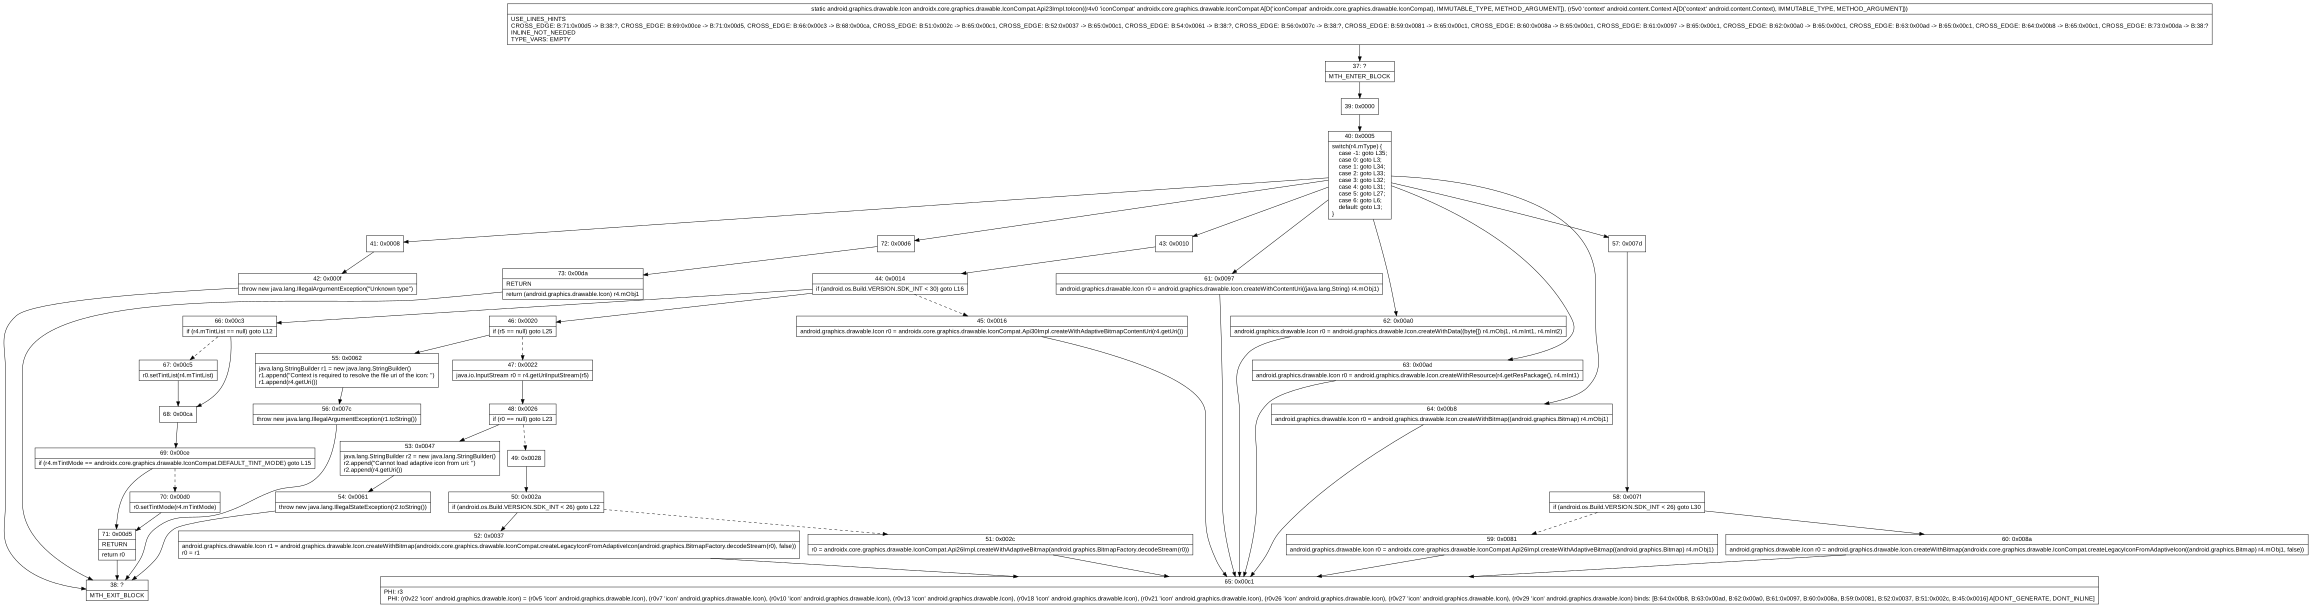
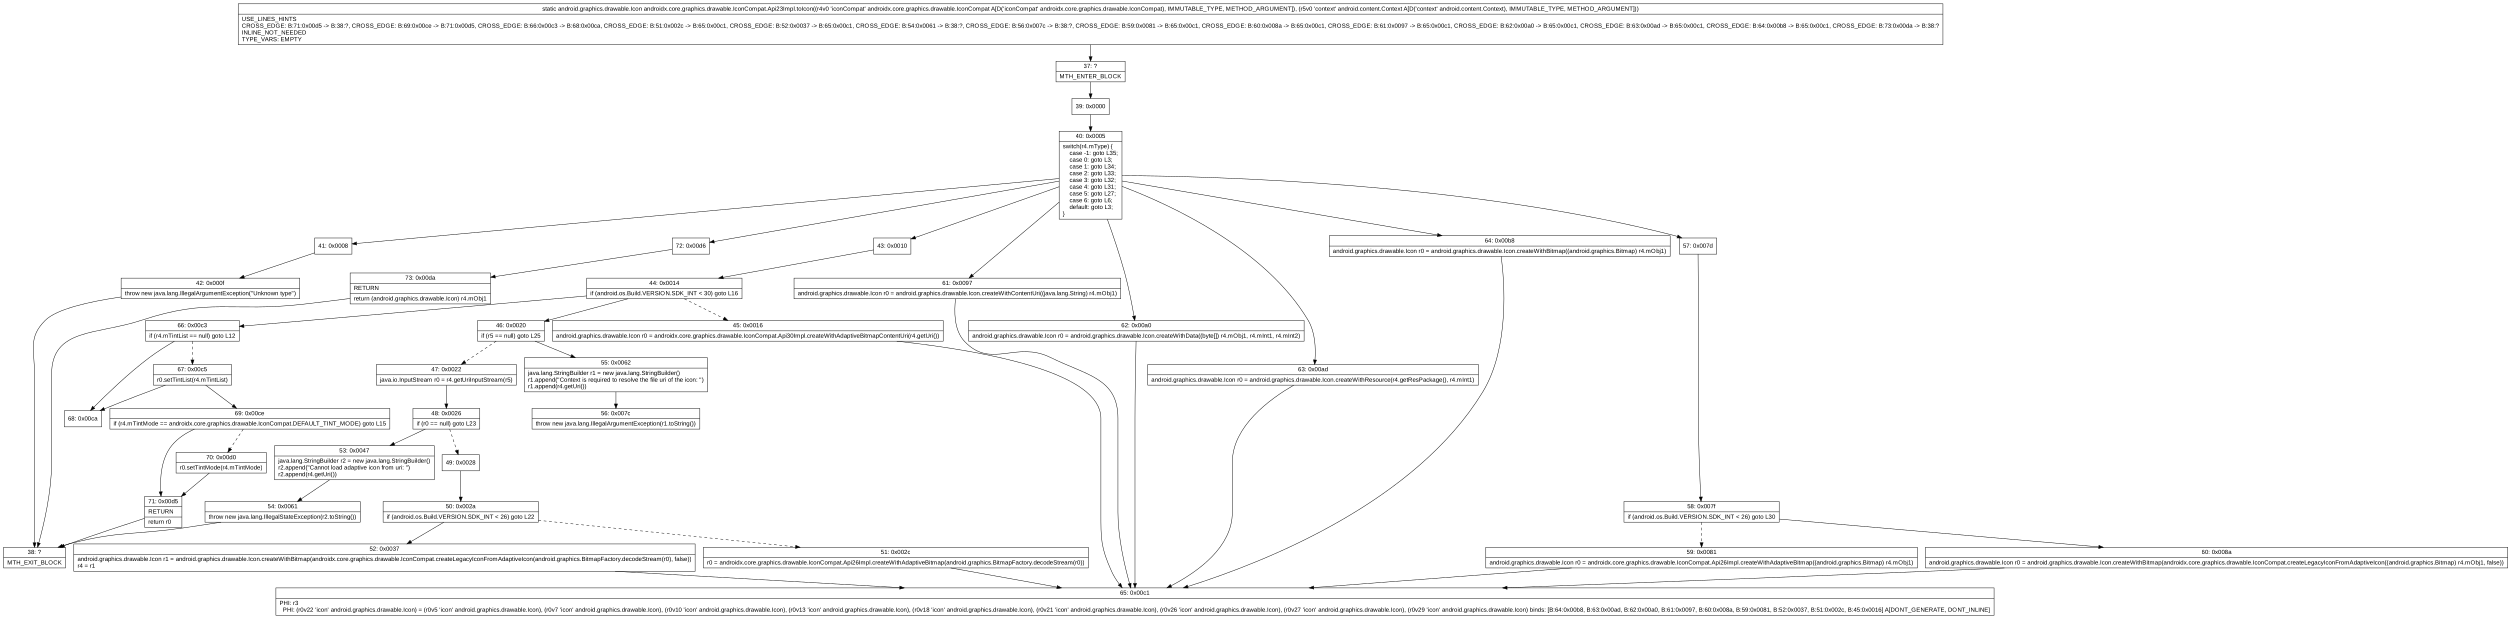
edge "68: 0x00ca" -> "69: 0x00ce": now "67: 0x00c5" -> "69: 0x00ce"
edge "56: 0x007c" -> "38: ?": removed
node "52: 0x0037": text "r0 = r1" -> "r4 = r1"
